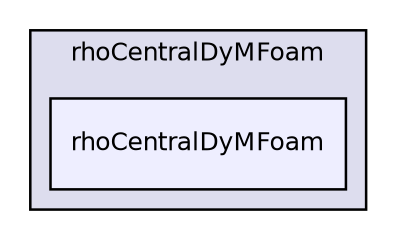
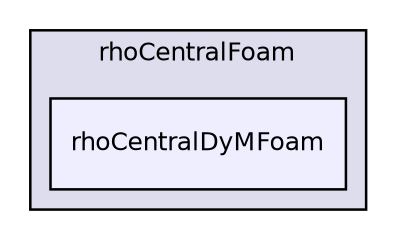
cluster "rhoCentralDyMFoam": label "rhoCentralDyMFoam" -> "rhoCentralFoam"
